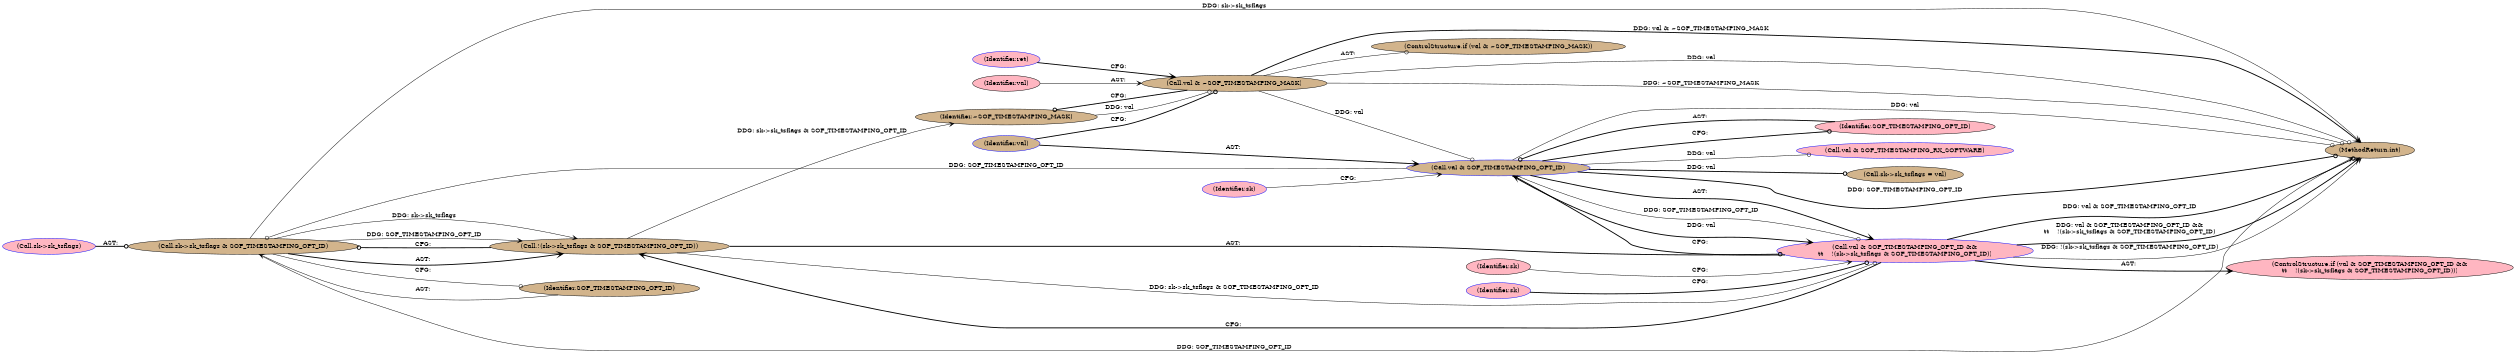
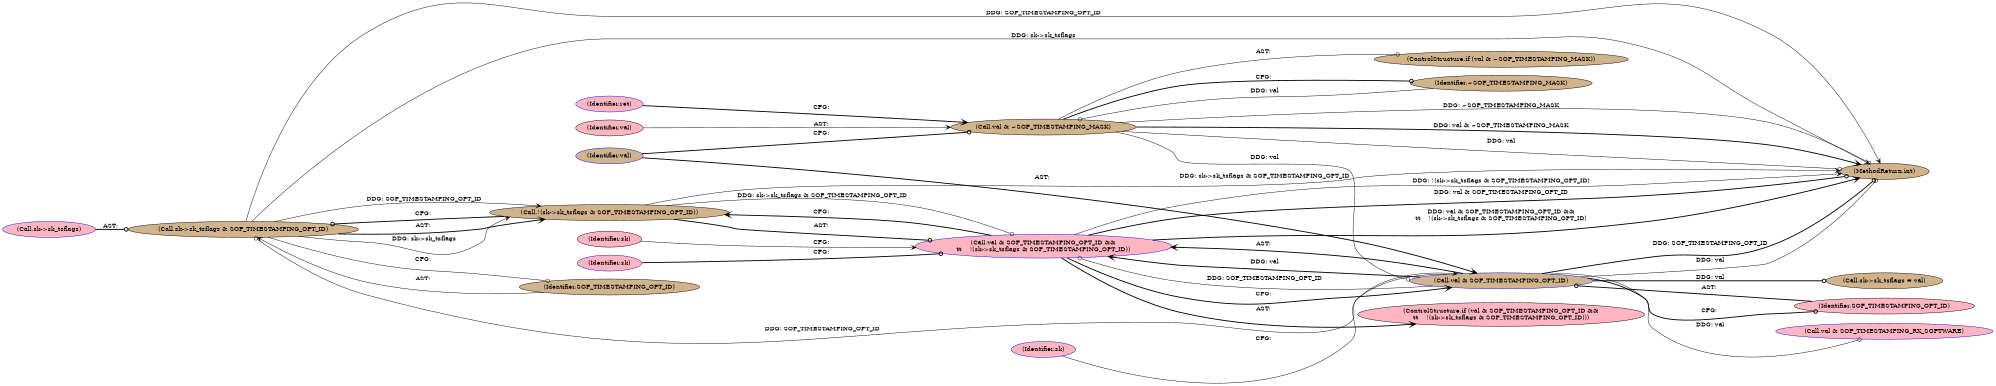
edge "(Call,!(sk->sk_tsflags & SOF_TIMESTAMPING_OPT_ID))" -> "(Identifier,~SOF_TIMESTAMPING_MASK)": now "(Call,!(sk->sk_tsflags & SOF_TIMESTAMPING_OPT_ID))" -> "(MethodReturn,int)"
